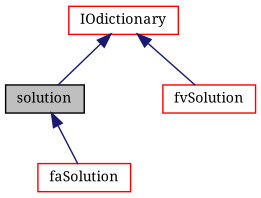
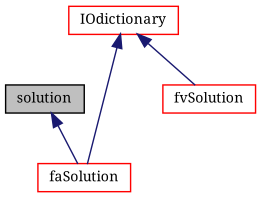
edge "solution" -> "IOdictionary": now "faSolution" -> "IOdictionary"
